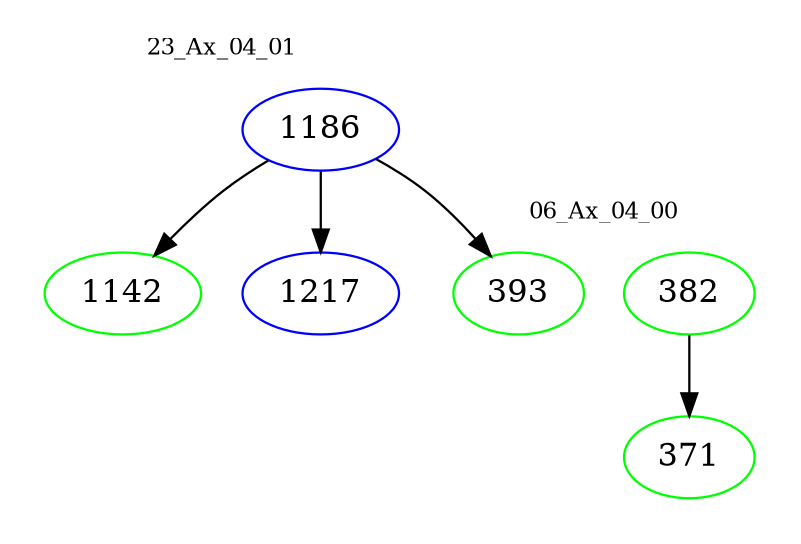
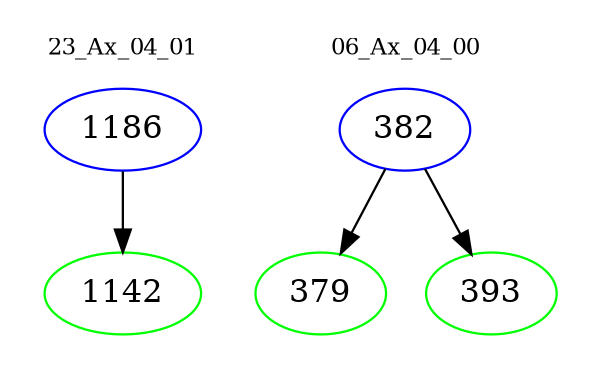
edge "1186" -> "393": now "382" -> "393"
node "1217": removed
node "382": color green -> blue
node "371": label "371" -> "379"
